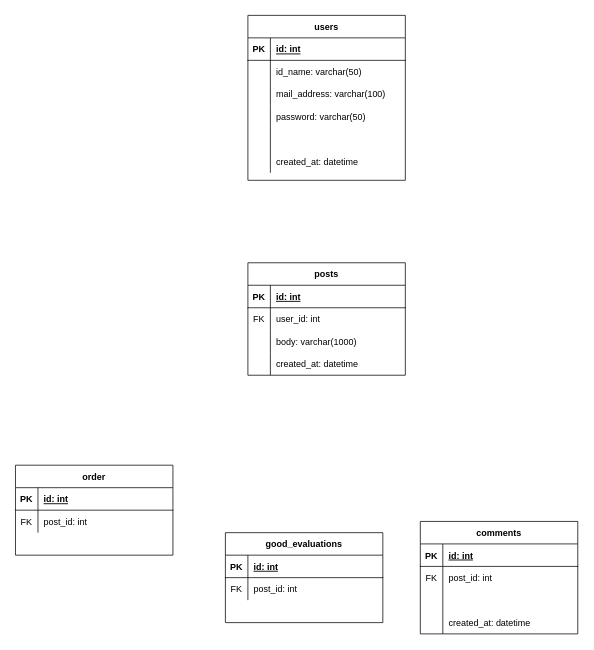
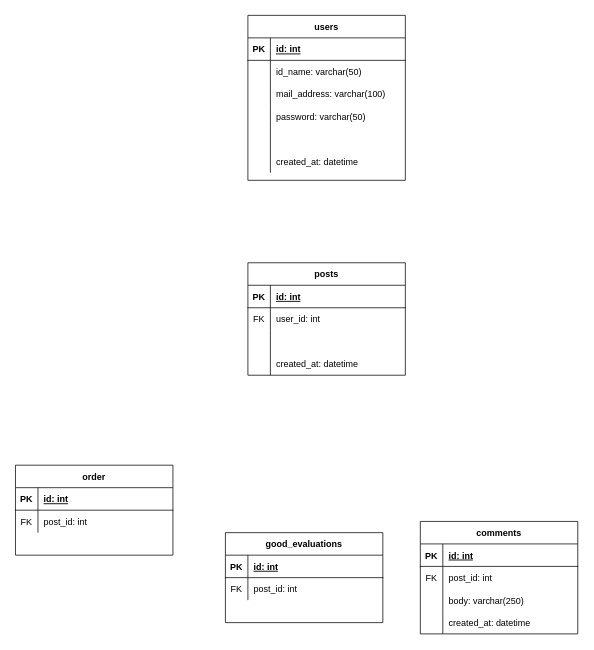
node "body: varchar(1000)": removed
node "body: varchar(250)": added
